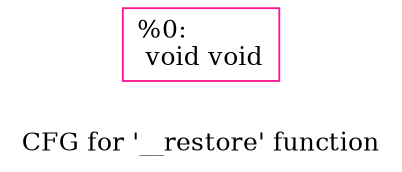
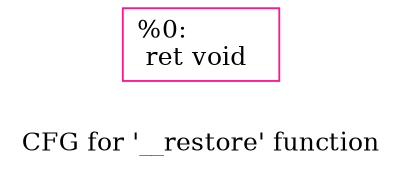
node "%0:": text "void void" -> "ret void"
